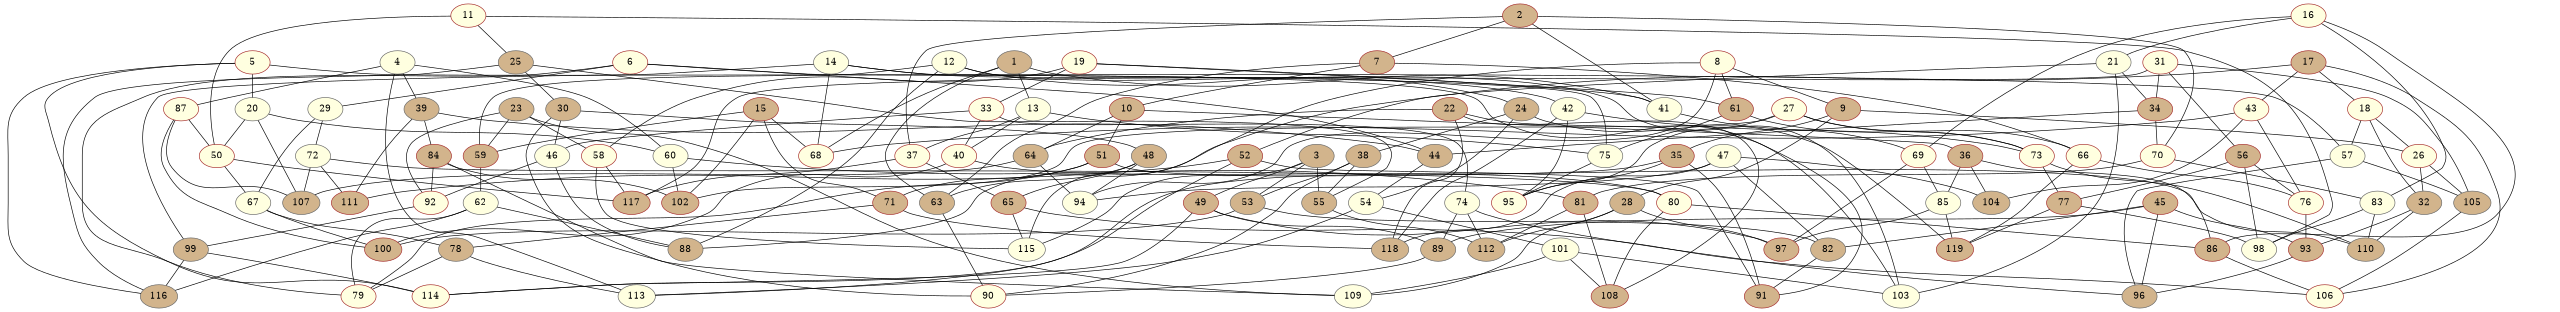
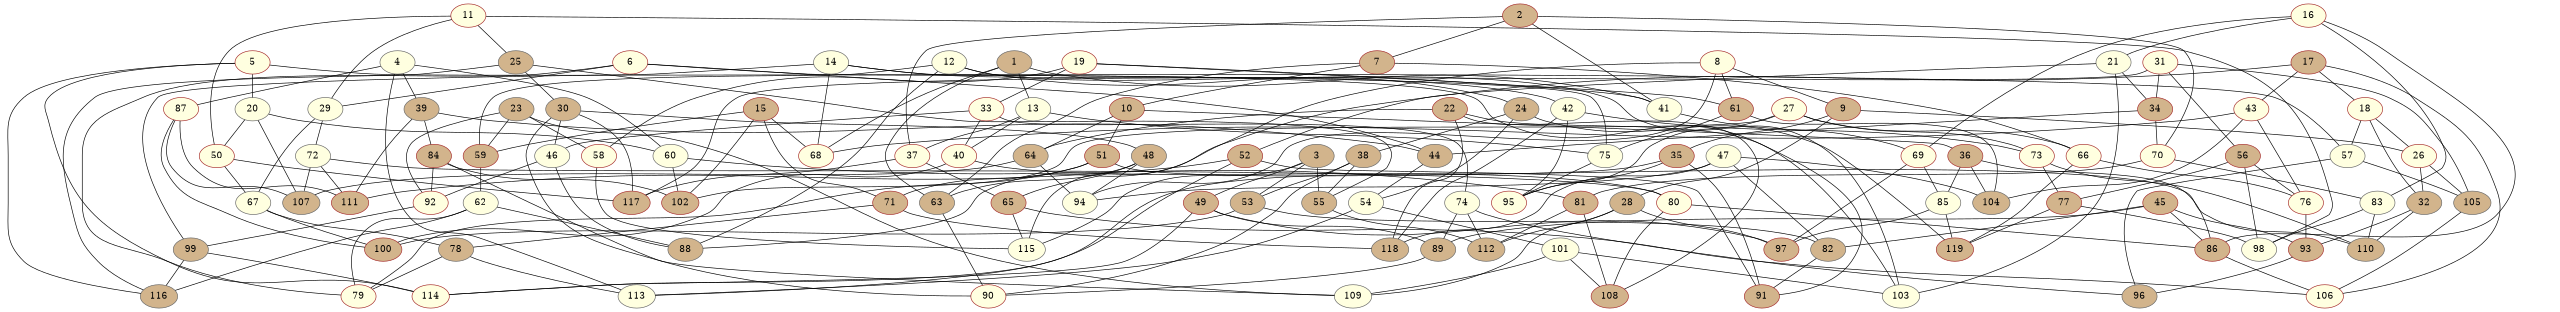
edge "11" -- "29": added
edge "61" -- "73": now "61" -- "104"
edge "87" -- "50": now "87" -- "111"
edge "58" -- "117": now "30" -- "117"
edge "45" -- "96": now "45" -- "86"
